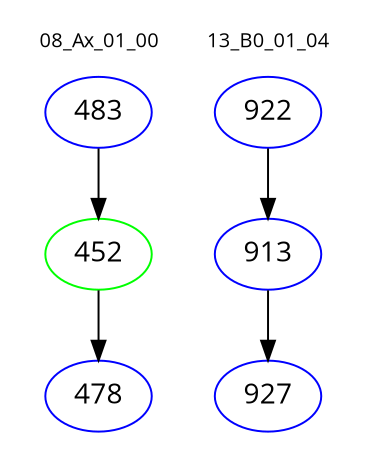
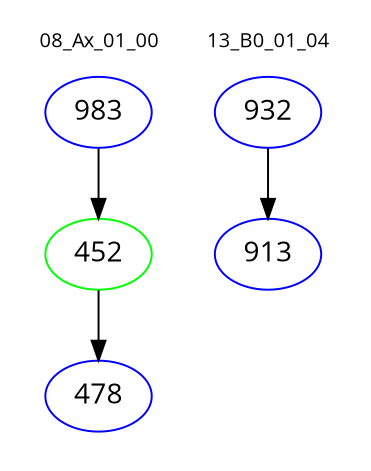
node "483": label "483" -> "983"
node "922": label "922" -> "932"
node "927": removed
